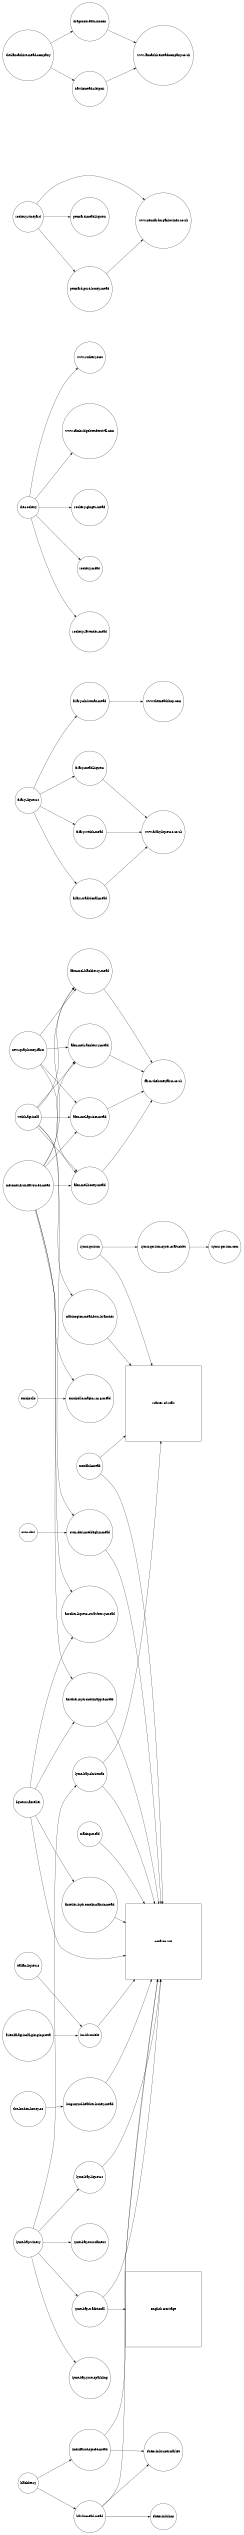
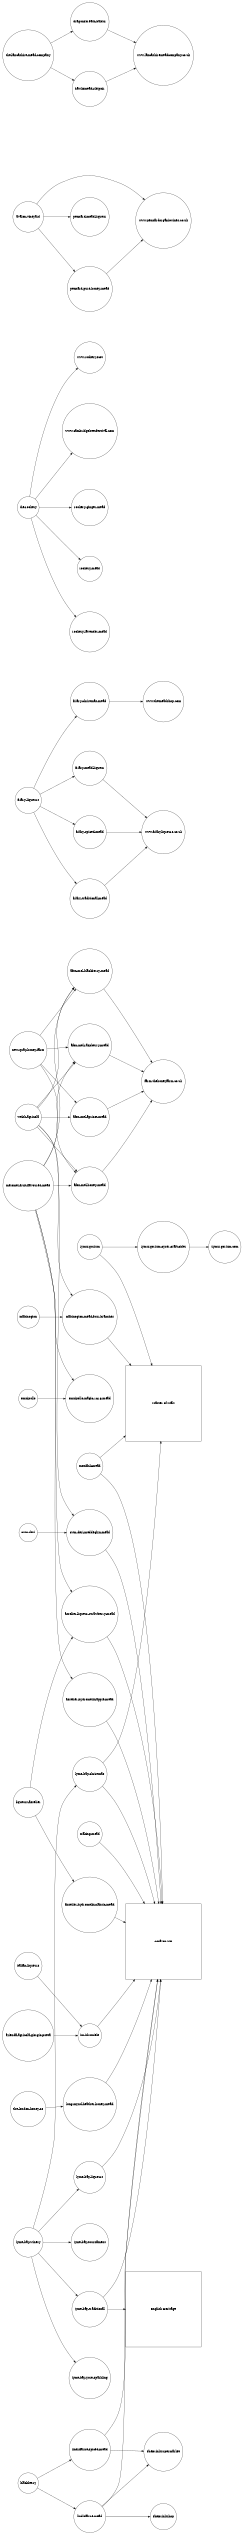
node "dragonsbreath-london": label "dragonsbreath-london" -> "dragonsbreath-baldur"
node "rookery-vineyard": label "rookery-vineyard" -> "avalon-vineyard"
node "friary-welsh-mead": label "friary-welsh-mead" -> "friary-spiced-mead"
edge "melomel-fruit-flavoured-mead" -> "afon-mel-apricot-mead": removed
node "mabinogion": added
edge "liqueurs-fisselier" -> "fisselier-hydromelix-apple-mead": removed
edge "liqueurs-fisselier" -> "Amazon UK": now "fisselier-liqueur-strawberry-mead" -> "Amazon UK"
node "hawksmead-mead": label "hawksmead-mead" -> "lindisfarne-mead"
